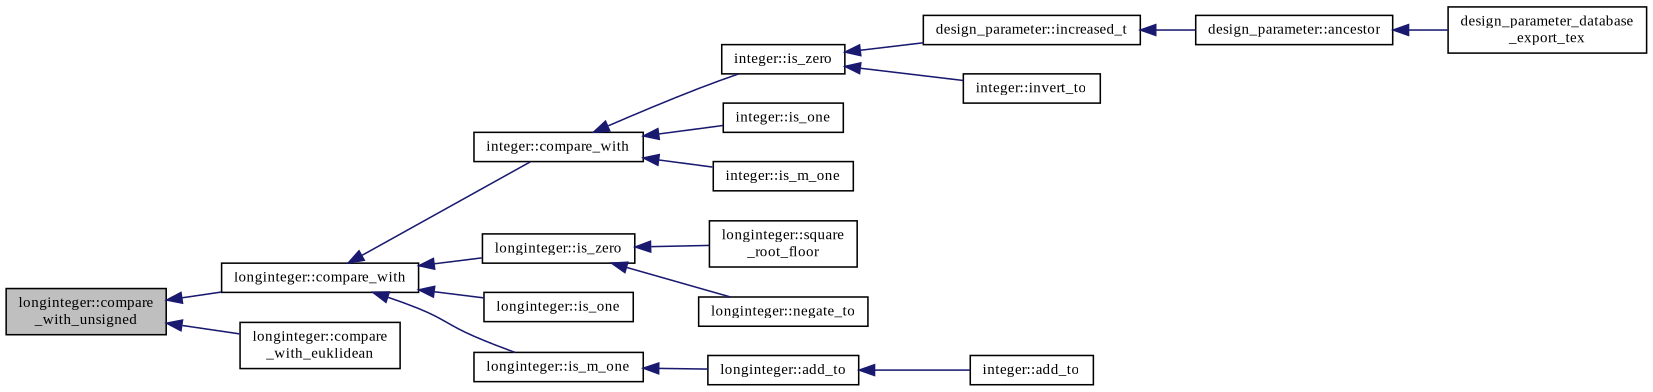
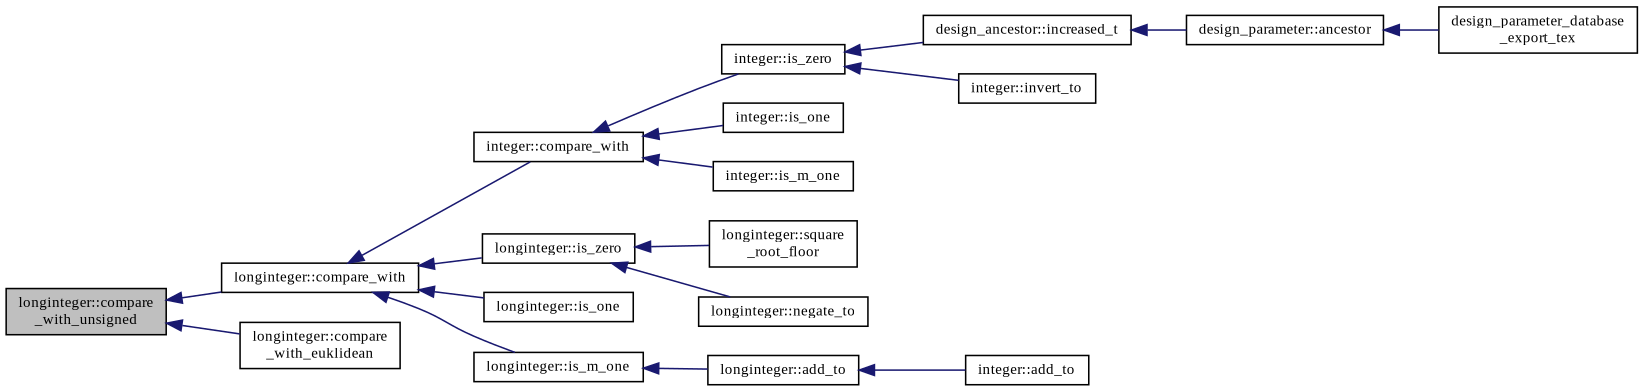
node "design_parameter::increased_t": label "design_parameter::increased_t" -> "design_ancestor::increased_t"
